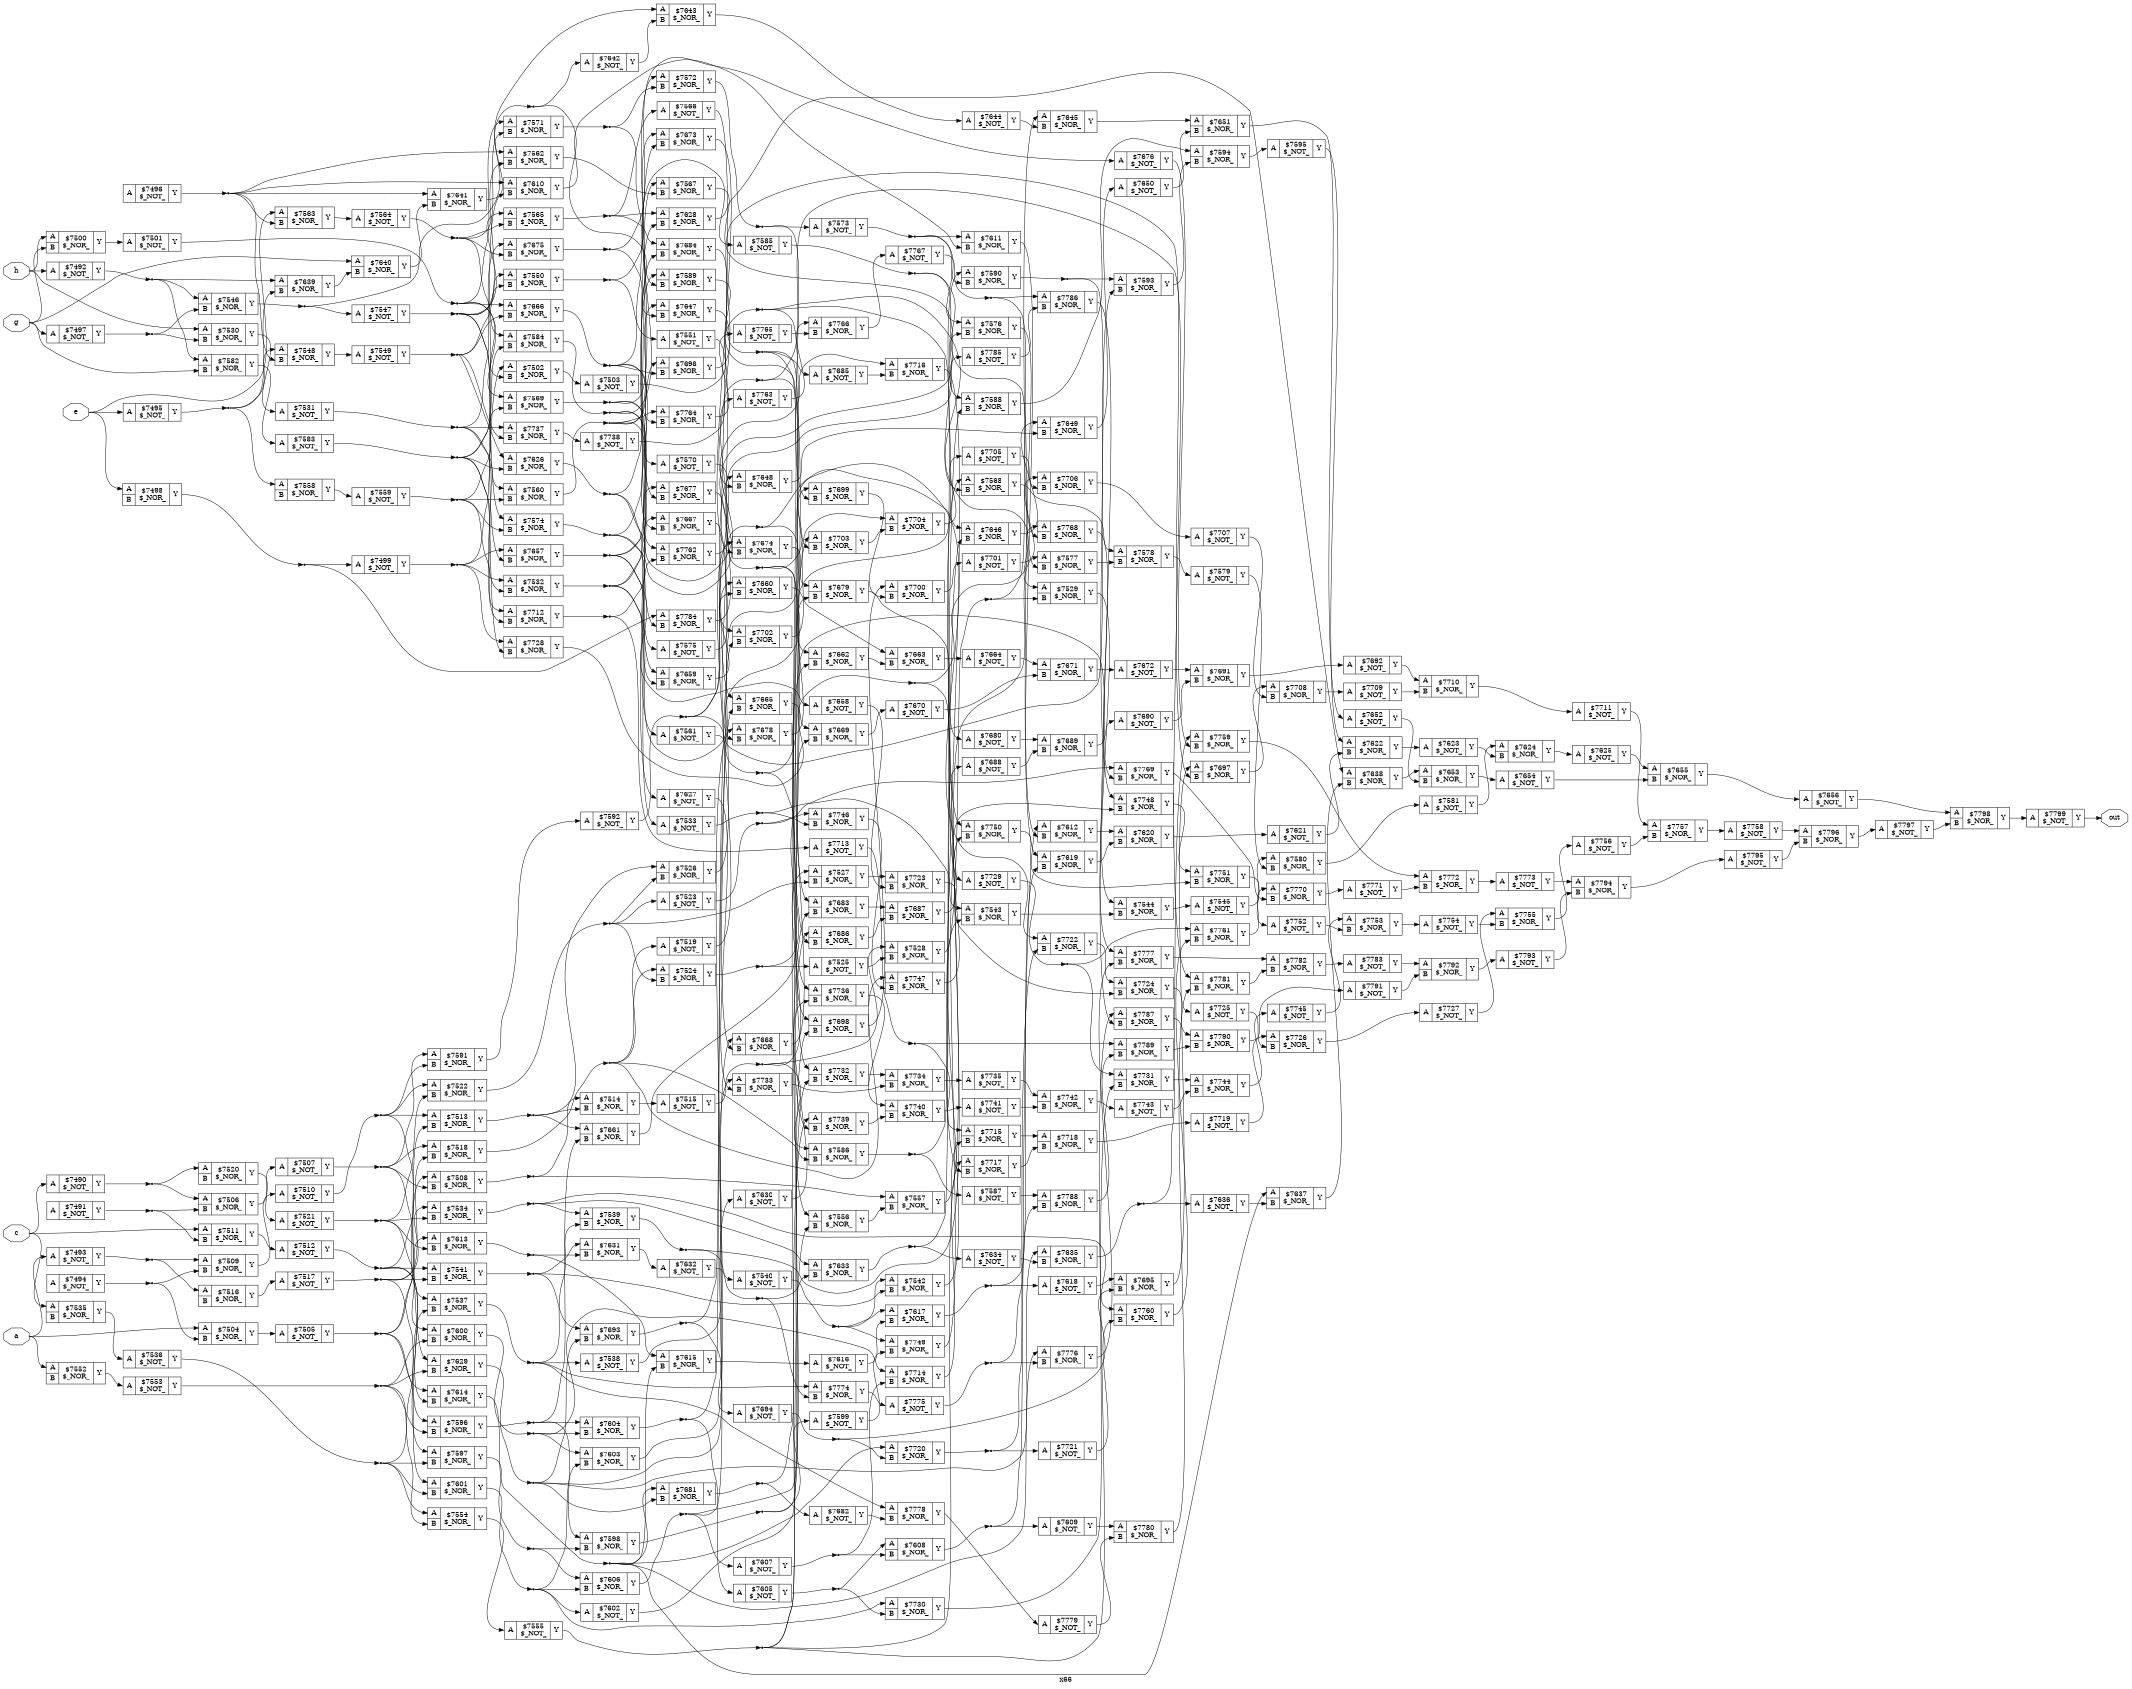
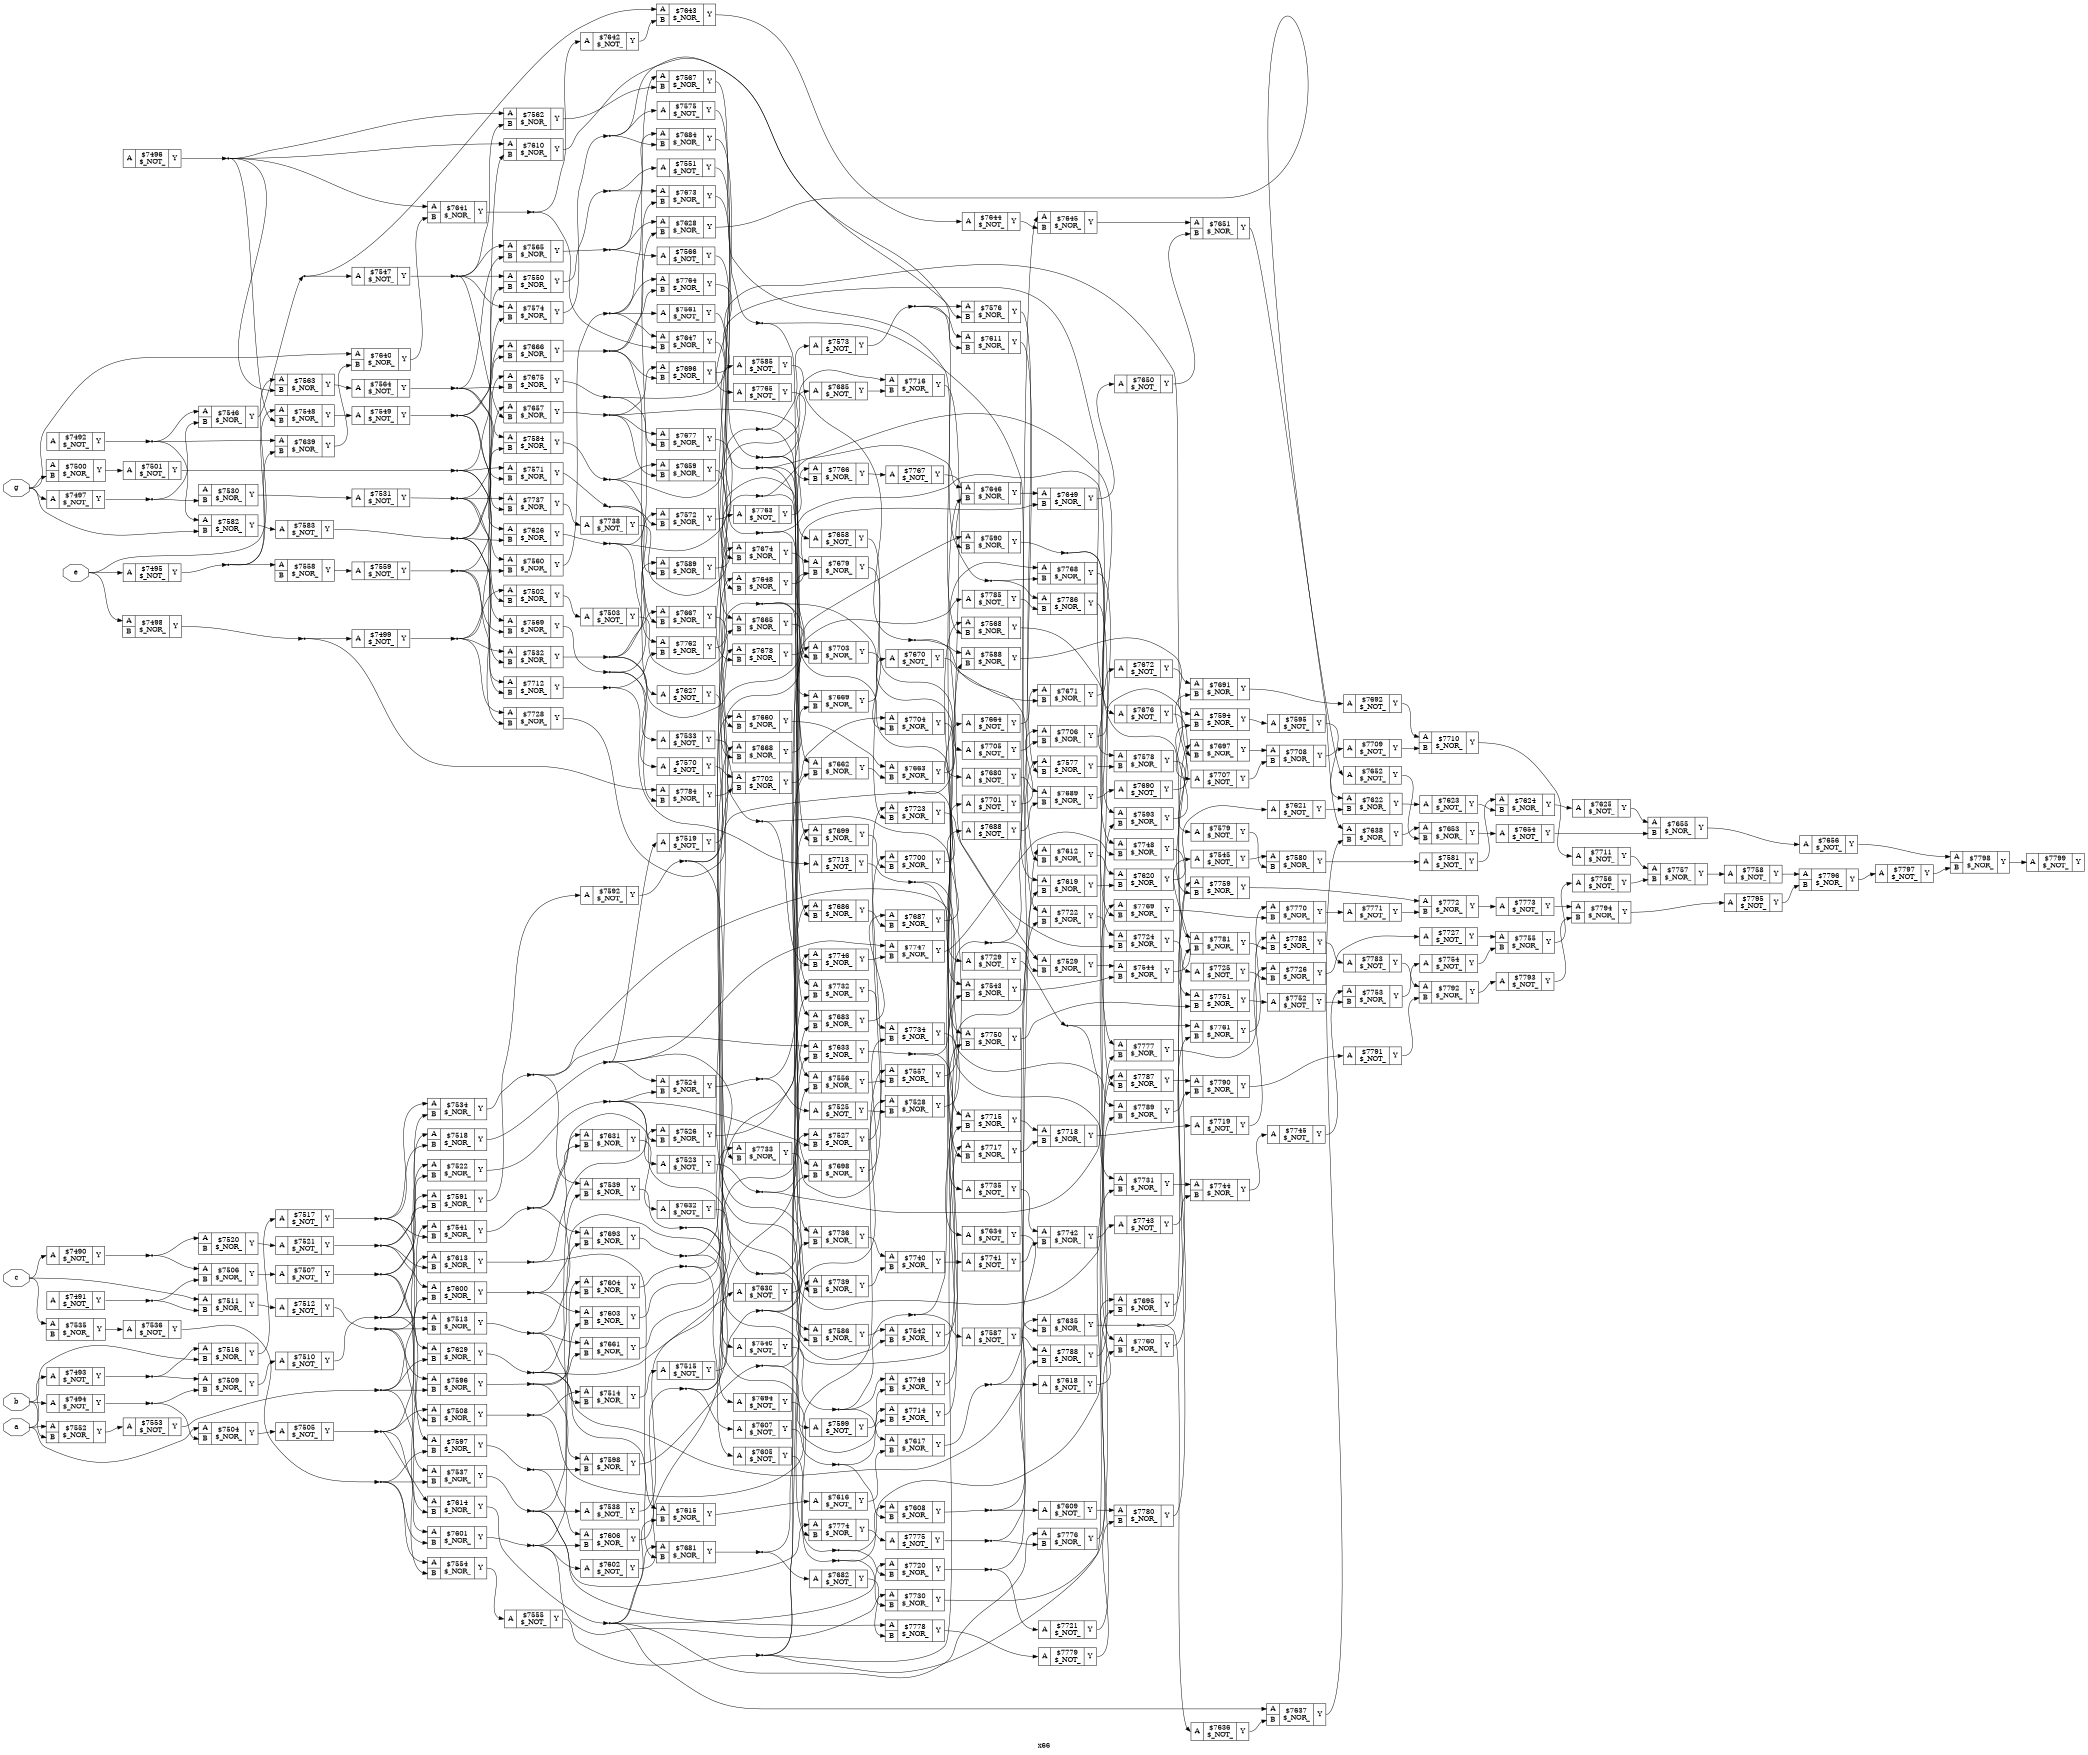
node "h": removed
node "out": removed
node "b": added
